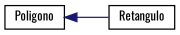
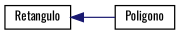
edge "Retangulo" -> "Poligono": reversed
